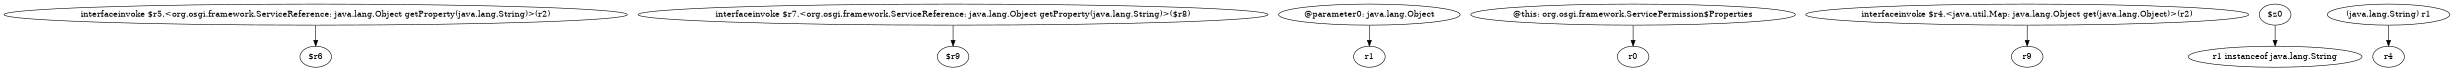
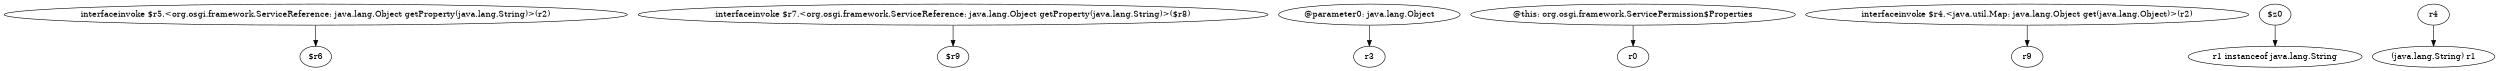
edge "(java.lang.String) r1" -> "r4": reversed
node "r1": label "r1" -> "r3"
